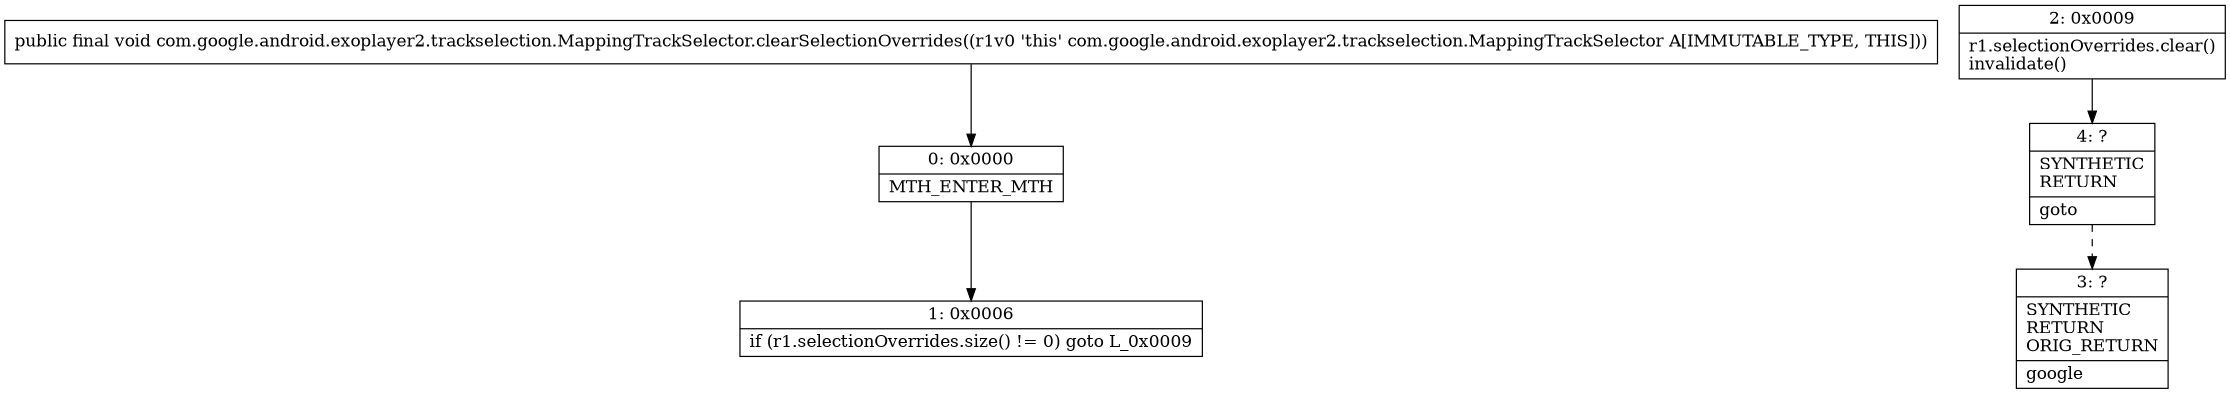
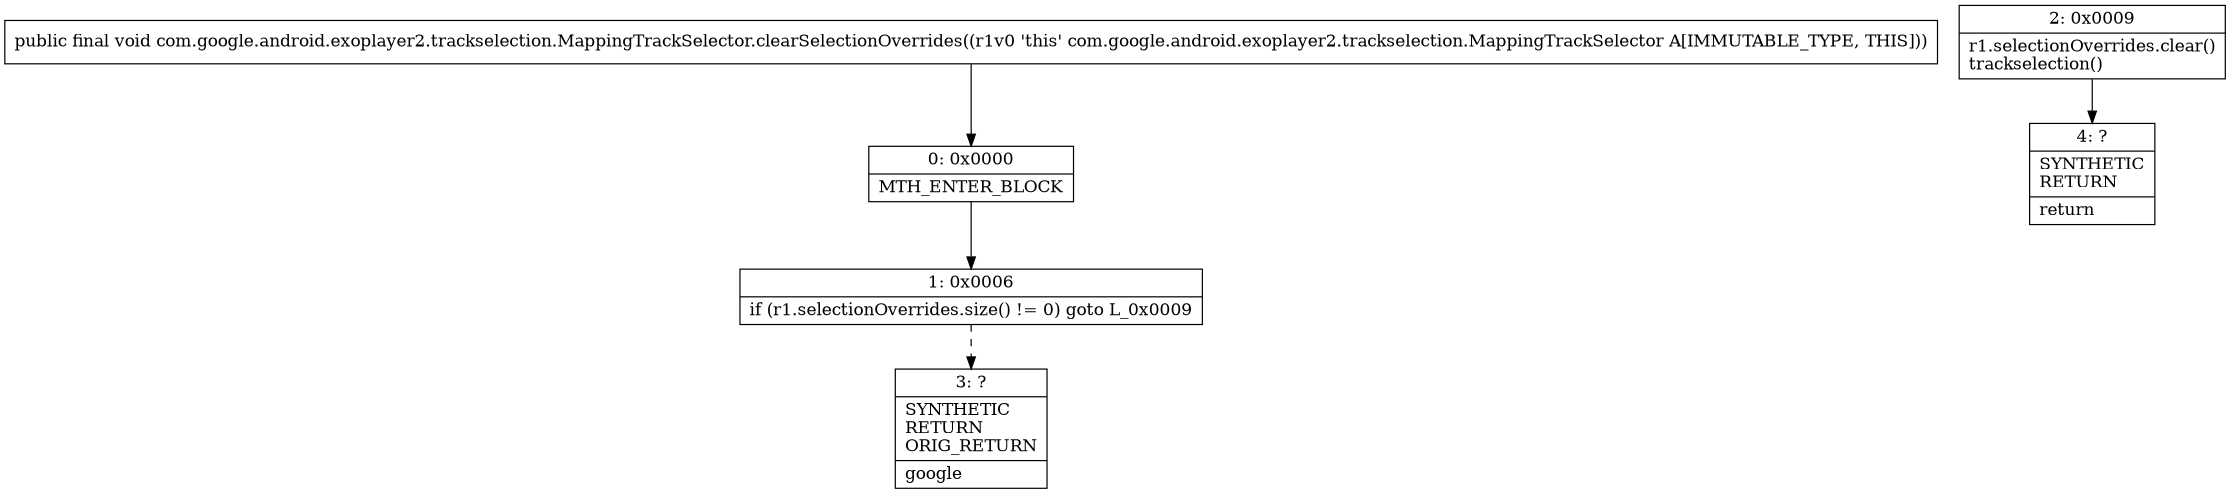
node "2: 0x0009": text "invalidate()" -> "trackselection()"
node "0: 0x0000": text "MTH_ENTER_MTH" -> "MTH_ENTER_BLOCK"
node "4: ?": text "goto" -> "return"
edge "4: ?" -> "3: ?": now "1: 0x0006" -> "3: ?"
